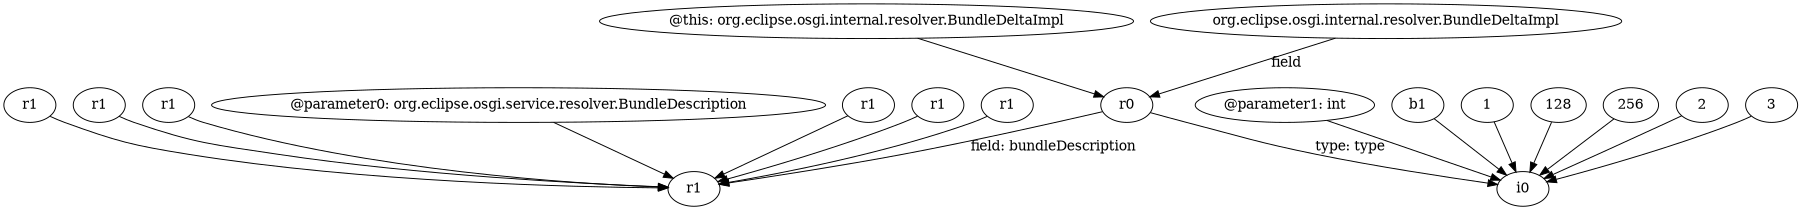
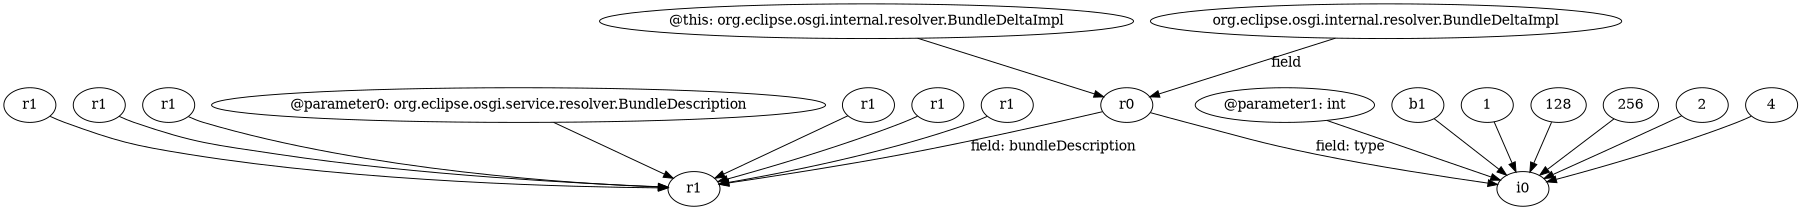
node "3": label "3" -> "4"
edge "r0" -> "i0": label "type: type" -> "field: type"
